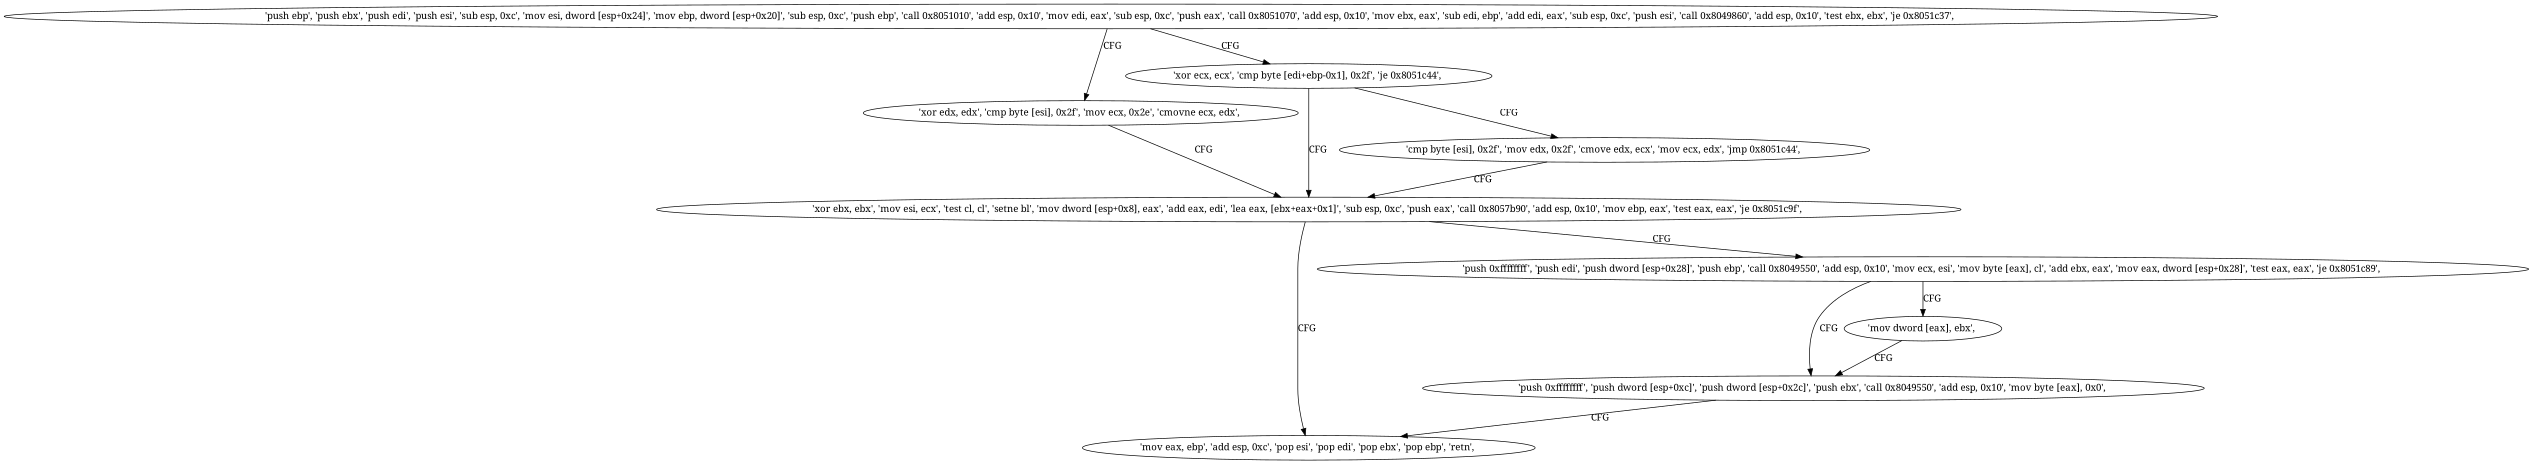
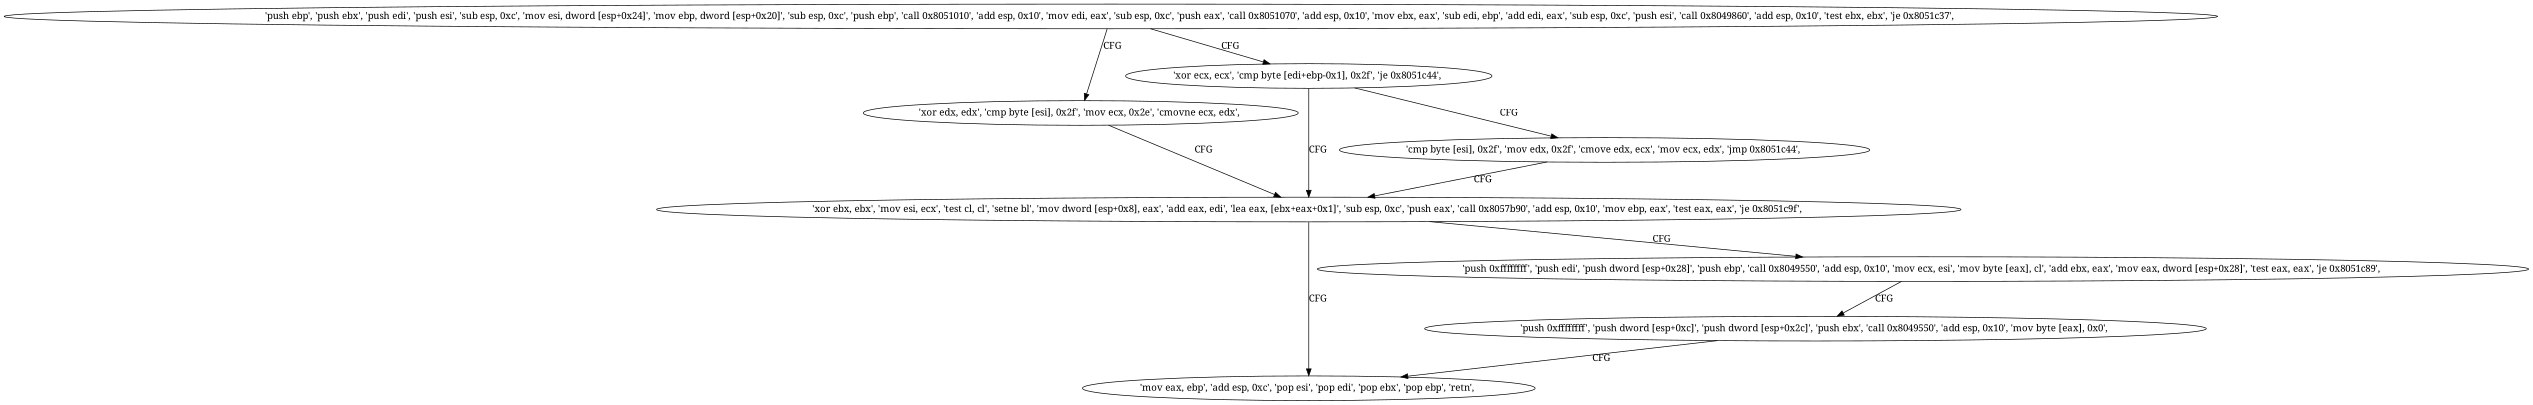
node "'mov dword [eax], ebx',": removed
